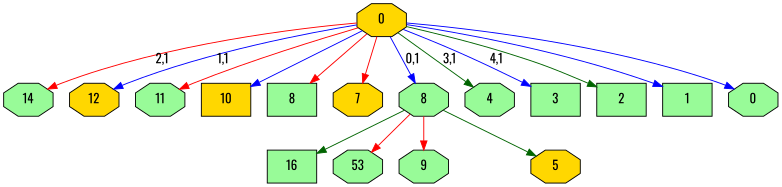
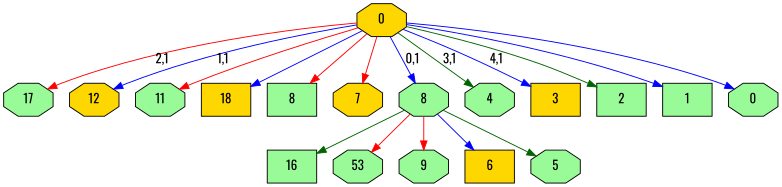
node "14": label "14" -> "17"
node "10": label "10" -> "18"
node "3": fillcolor palegreen -> gold
node "6": added
node "5": fillcolor gold -> palegreen
